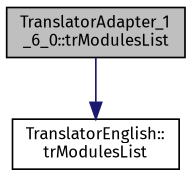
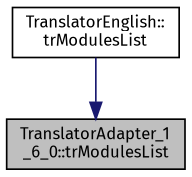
edge "TranslatorAdapter_1 _6_0::trModulesList" -> "TranslatorEnglish:: trModulesList": reversed
